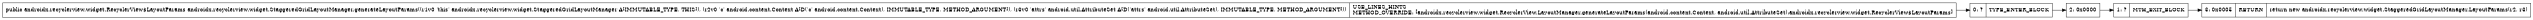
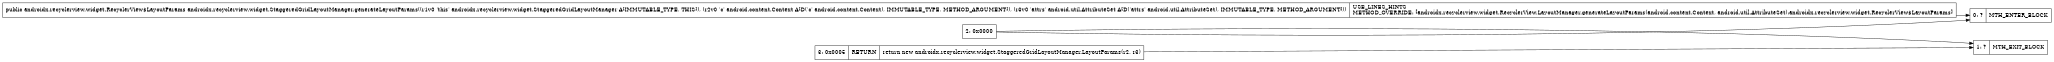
node "0: ?": text "TYPE_ENTER_BLOCK" -> "MTH_ENTER_BLOCK"
edge "0: ?" -> "2: 0x0000": reversed
edge "1: ?" -> "3: 0x0005": reversed
